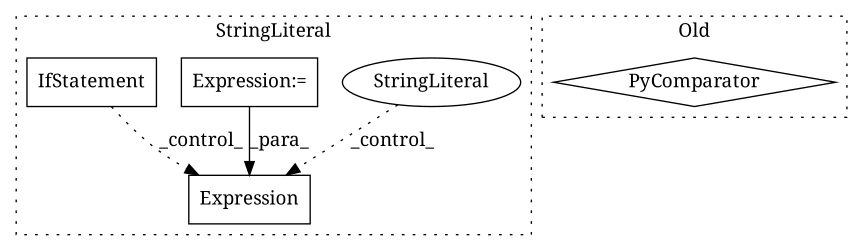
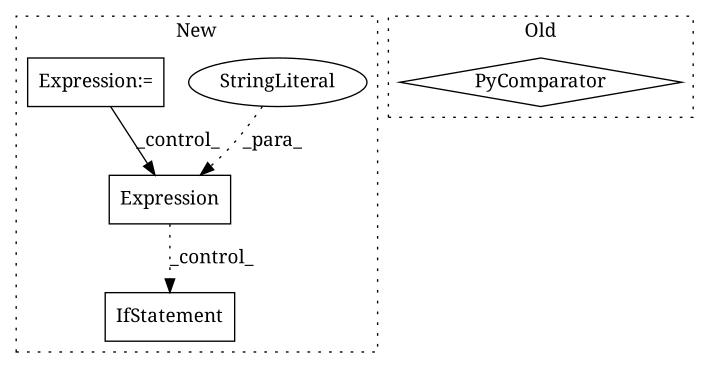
cluster "StringLiteral": label "StringLiteral" -> "New"
edge "IfStatement" -> "Expression": reversed
edge "Expression:=" -> "Expression": label "_para_" -> "_control_"
edge "StringLiteral" -> "Expression": label "_control_" -> "_para_"
